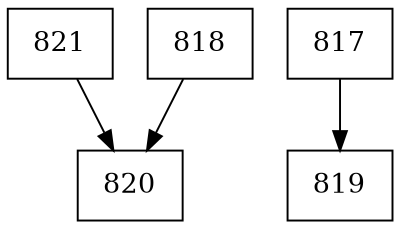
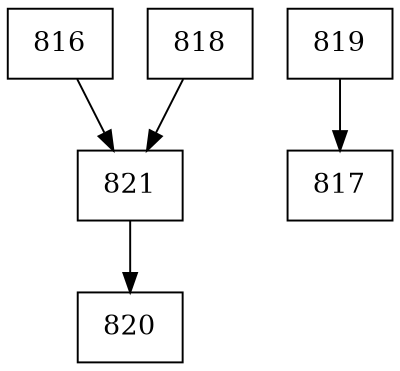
node "816": added
edge "817" -> "819": reversed
edge "818" -> "820": now "818" -> "821"
